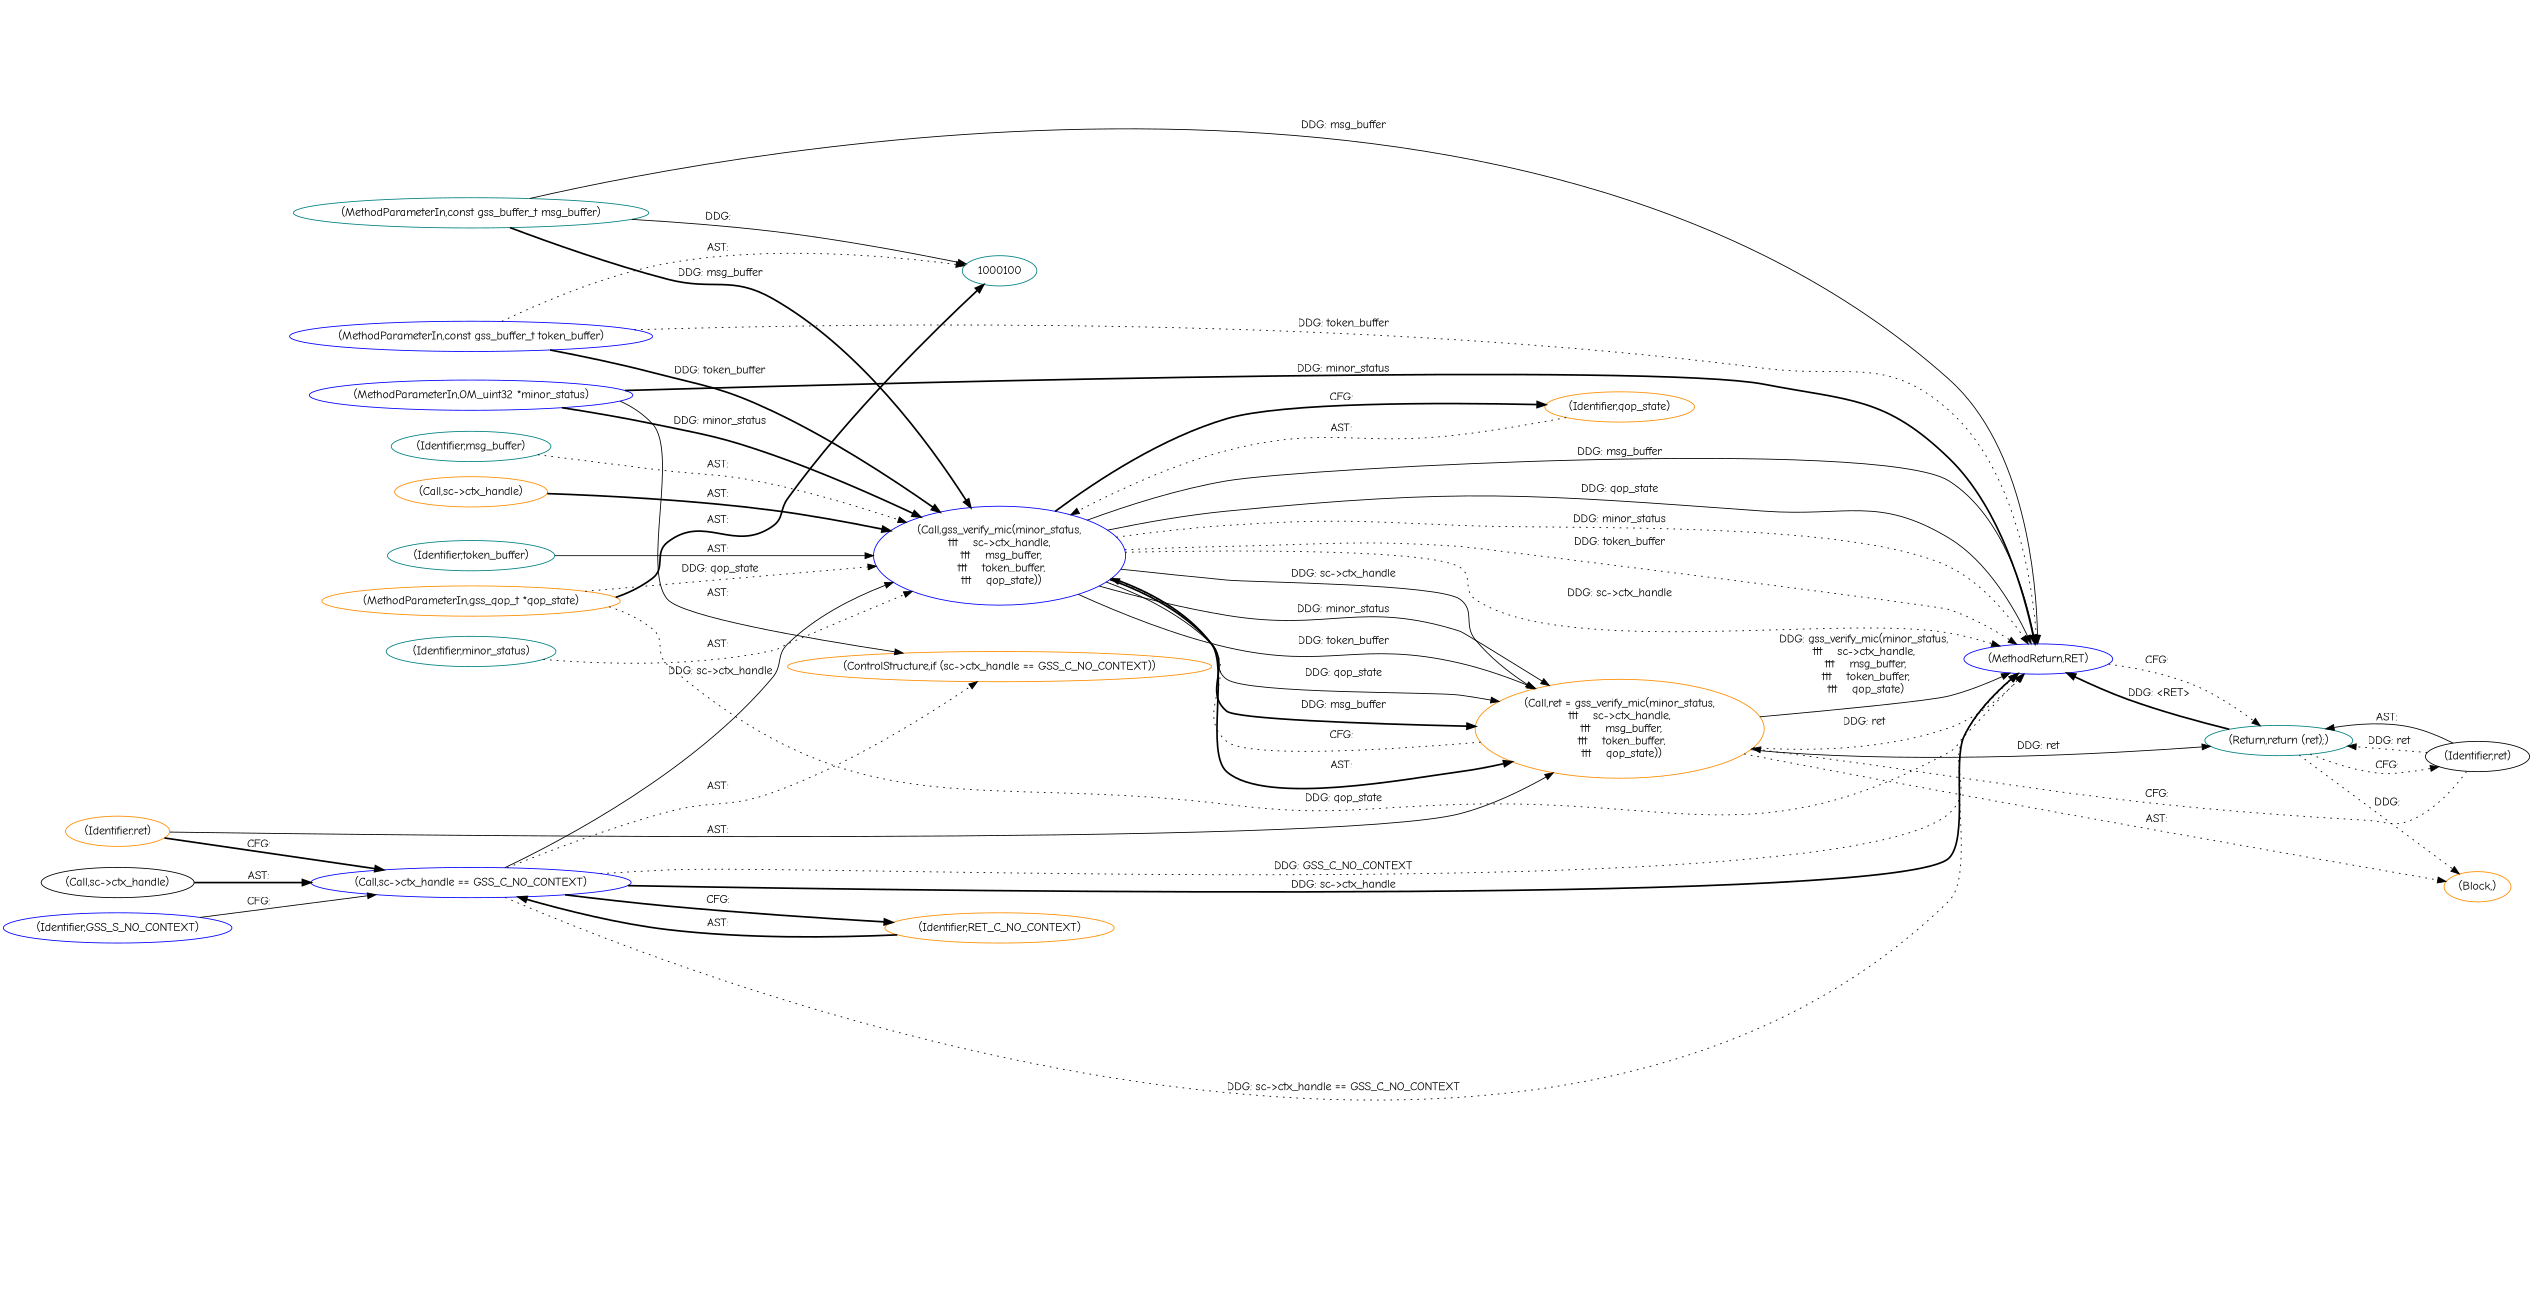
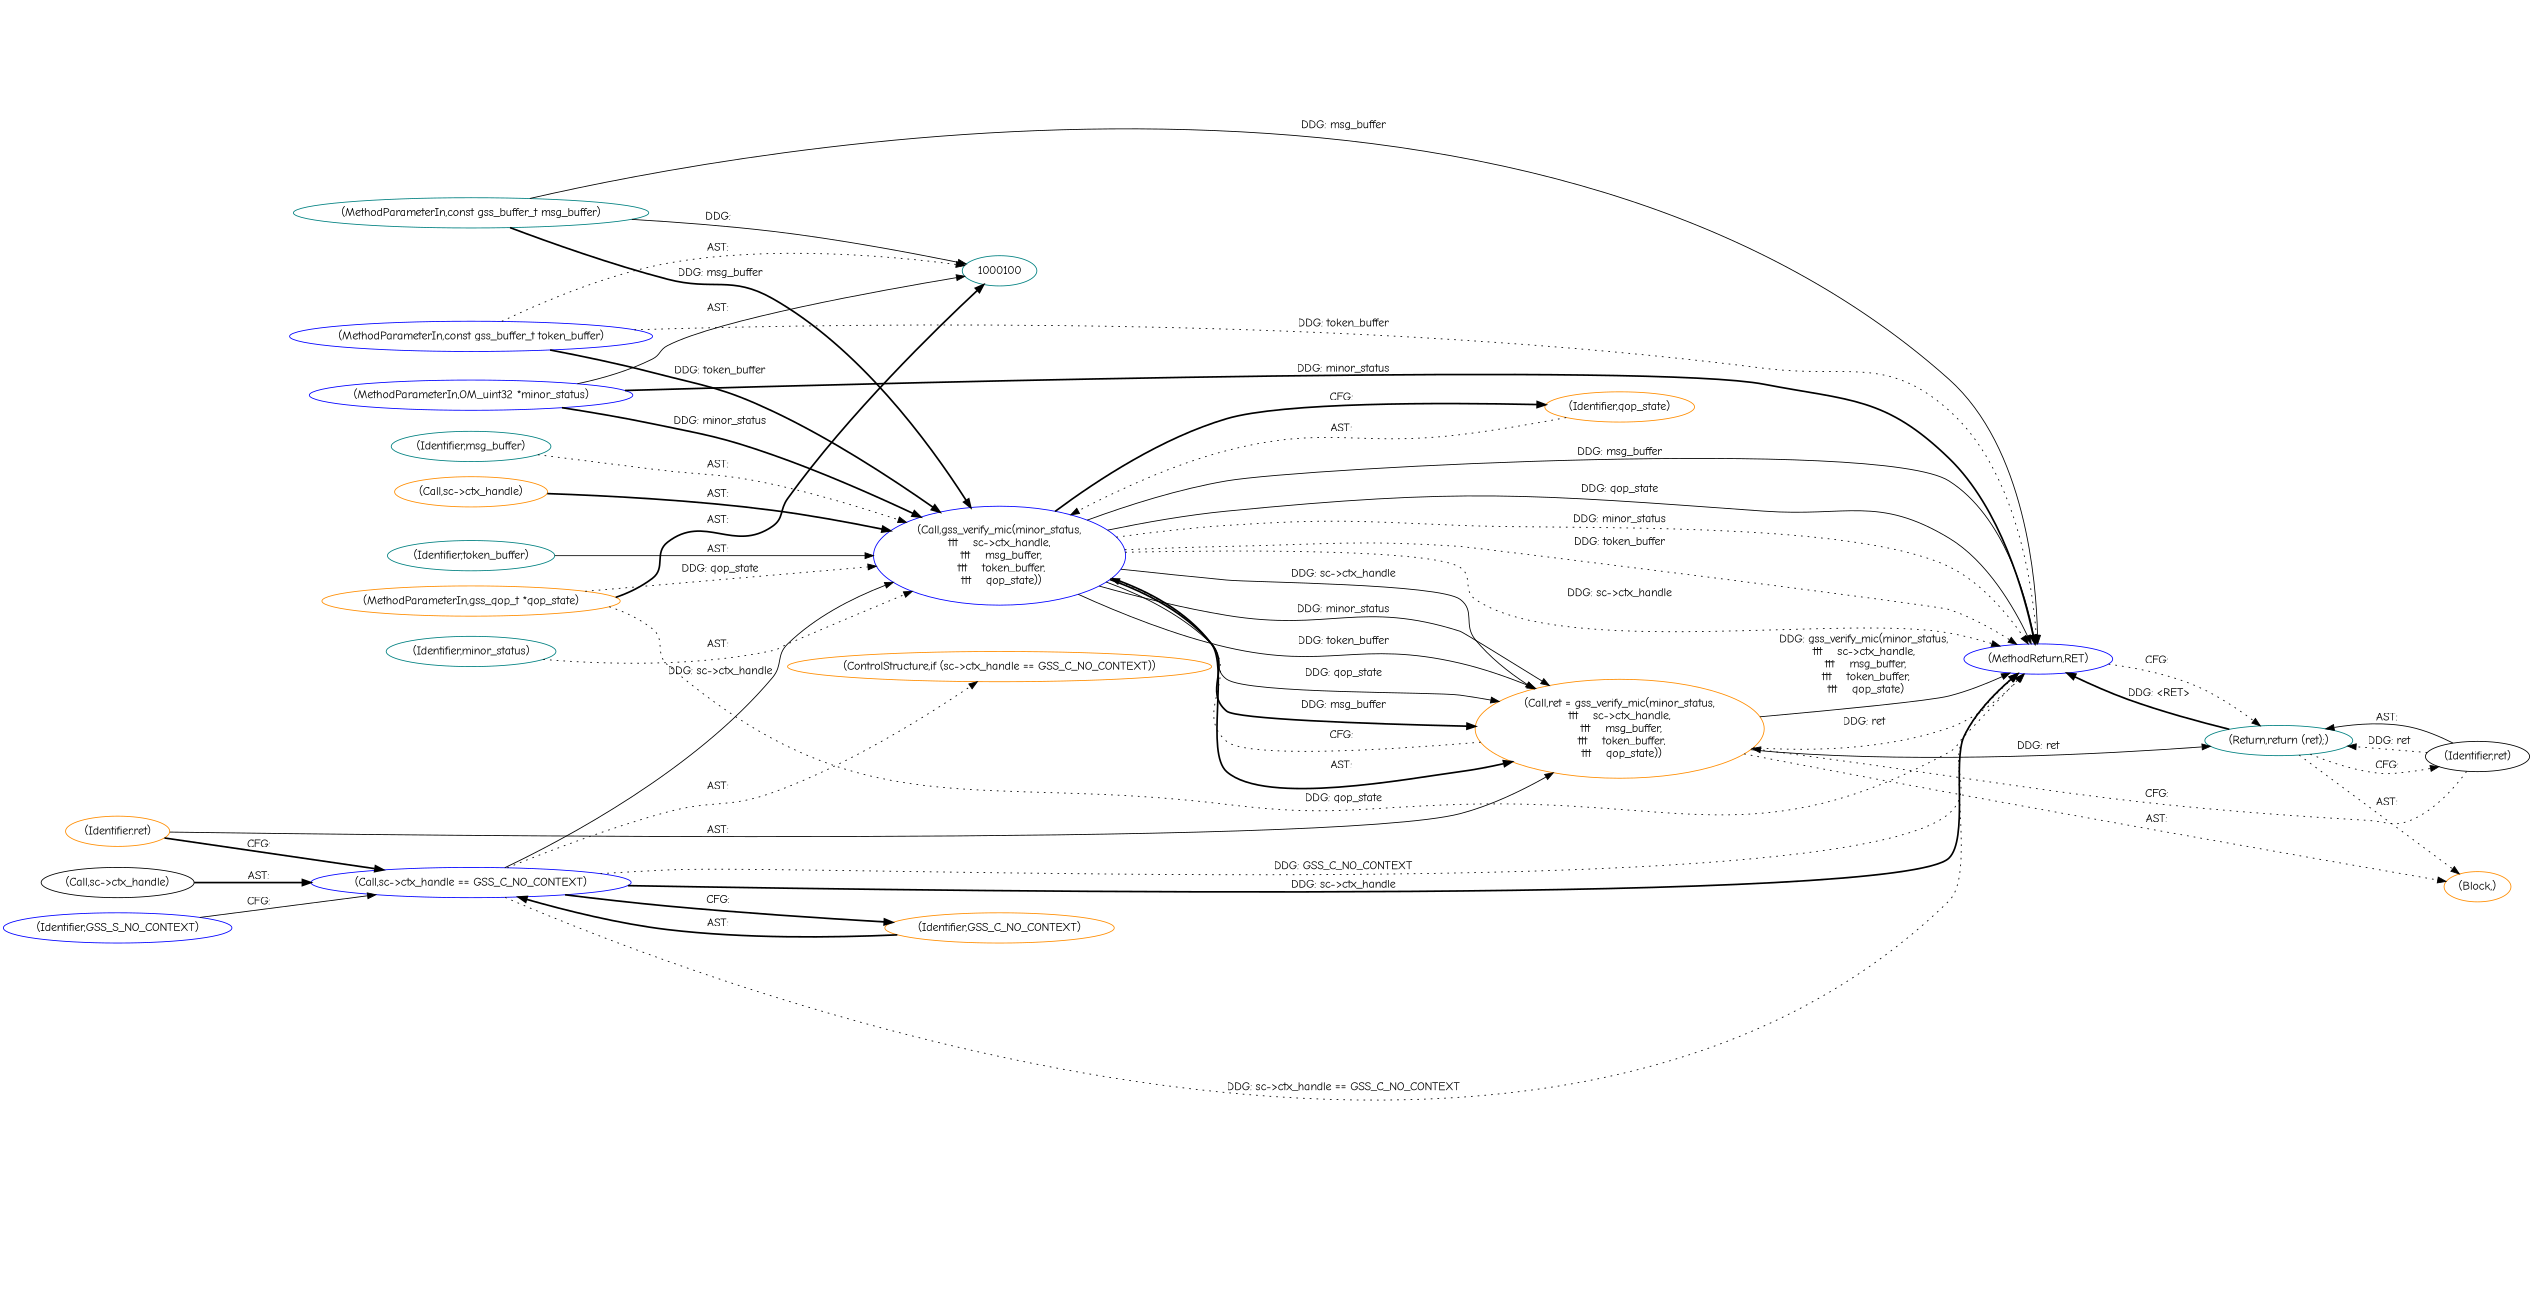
edge "(MethodParameterIn,OM_uint32 *minor_status)" -> "(ControlStructure,if (sc->ctx_handle == GSS_C_NO_CONTEXT))": now "(MethodParameterIn,OM_uint32 *minor_status)" -> "1000100"
edge "(Return,return (ret);)" -> "(Block,)": label "DDG: " -> "AST: "
node "(Identifier,RET_C_NO_CONTEXT)": label "(Identifier,RET_C_NO_CONTEXT)" -> "(Identifier,GSS_C_NO_CONTEXT)"
